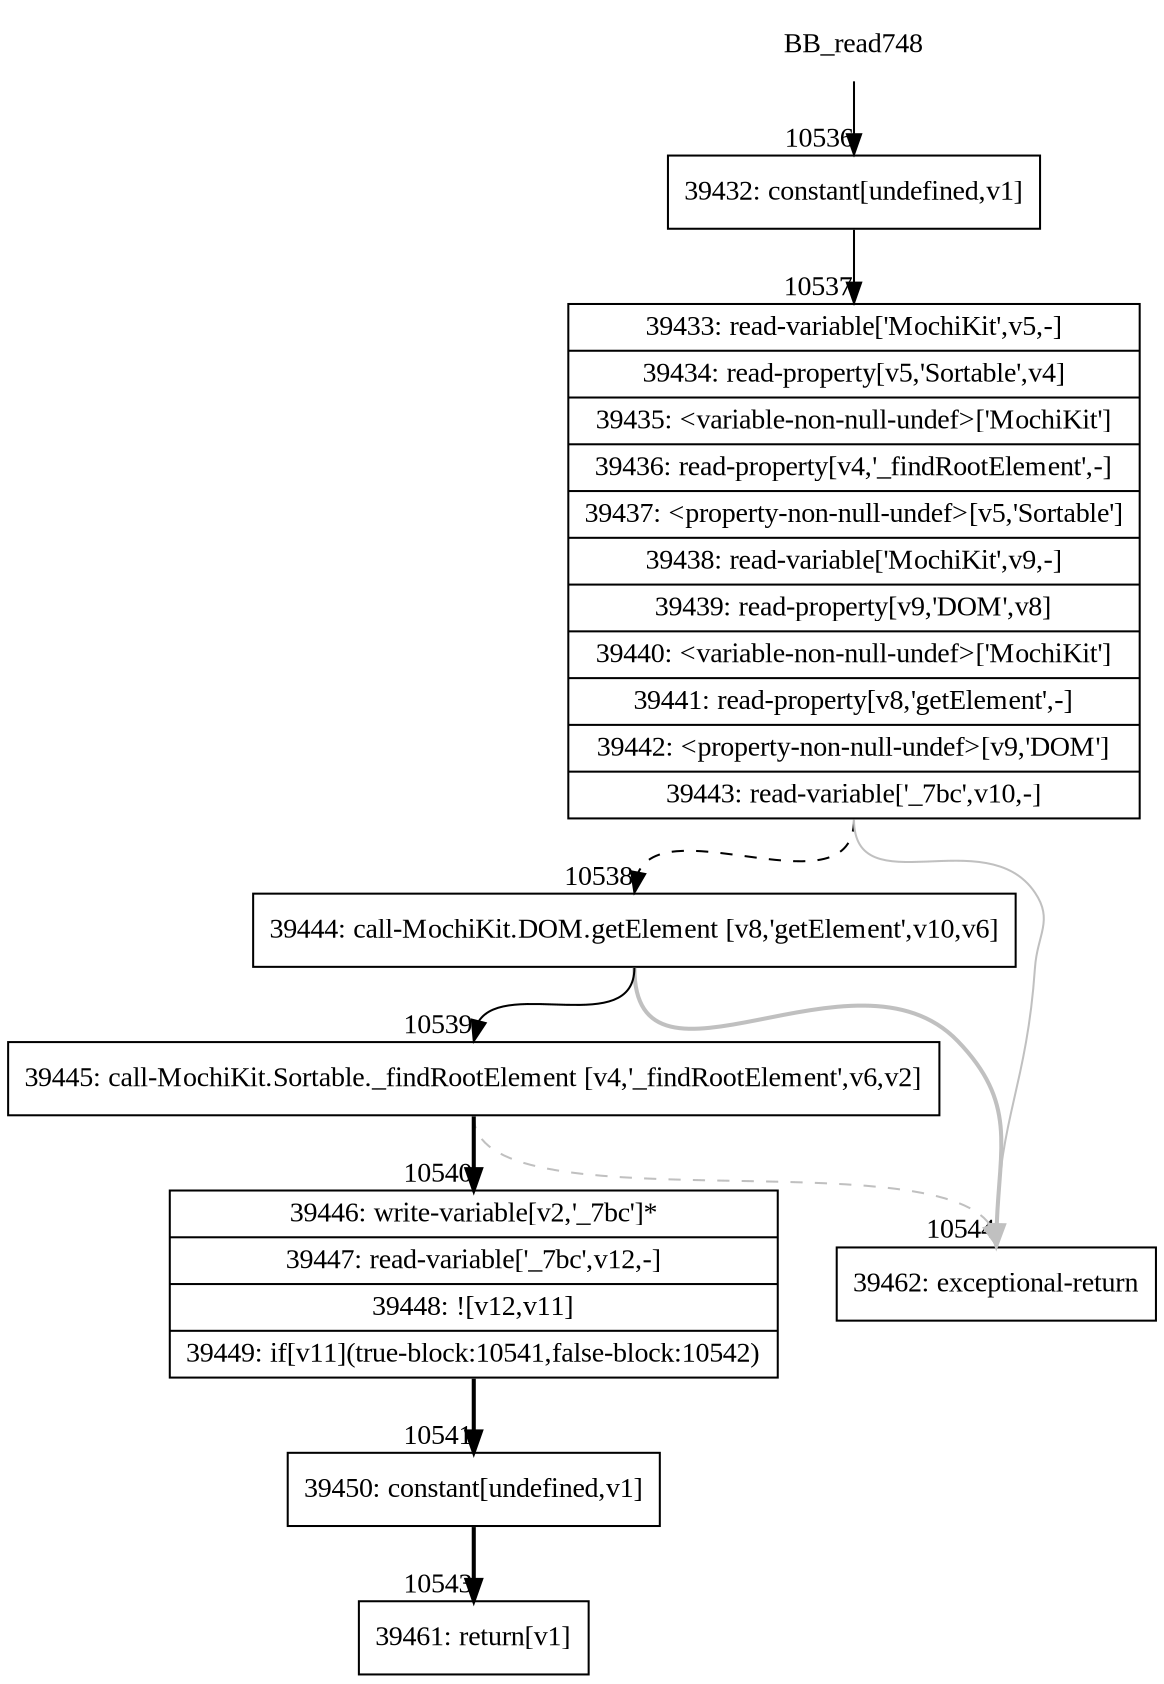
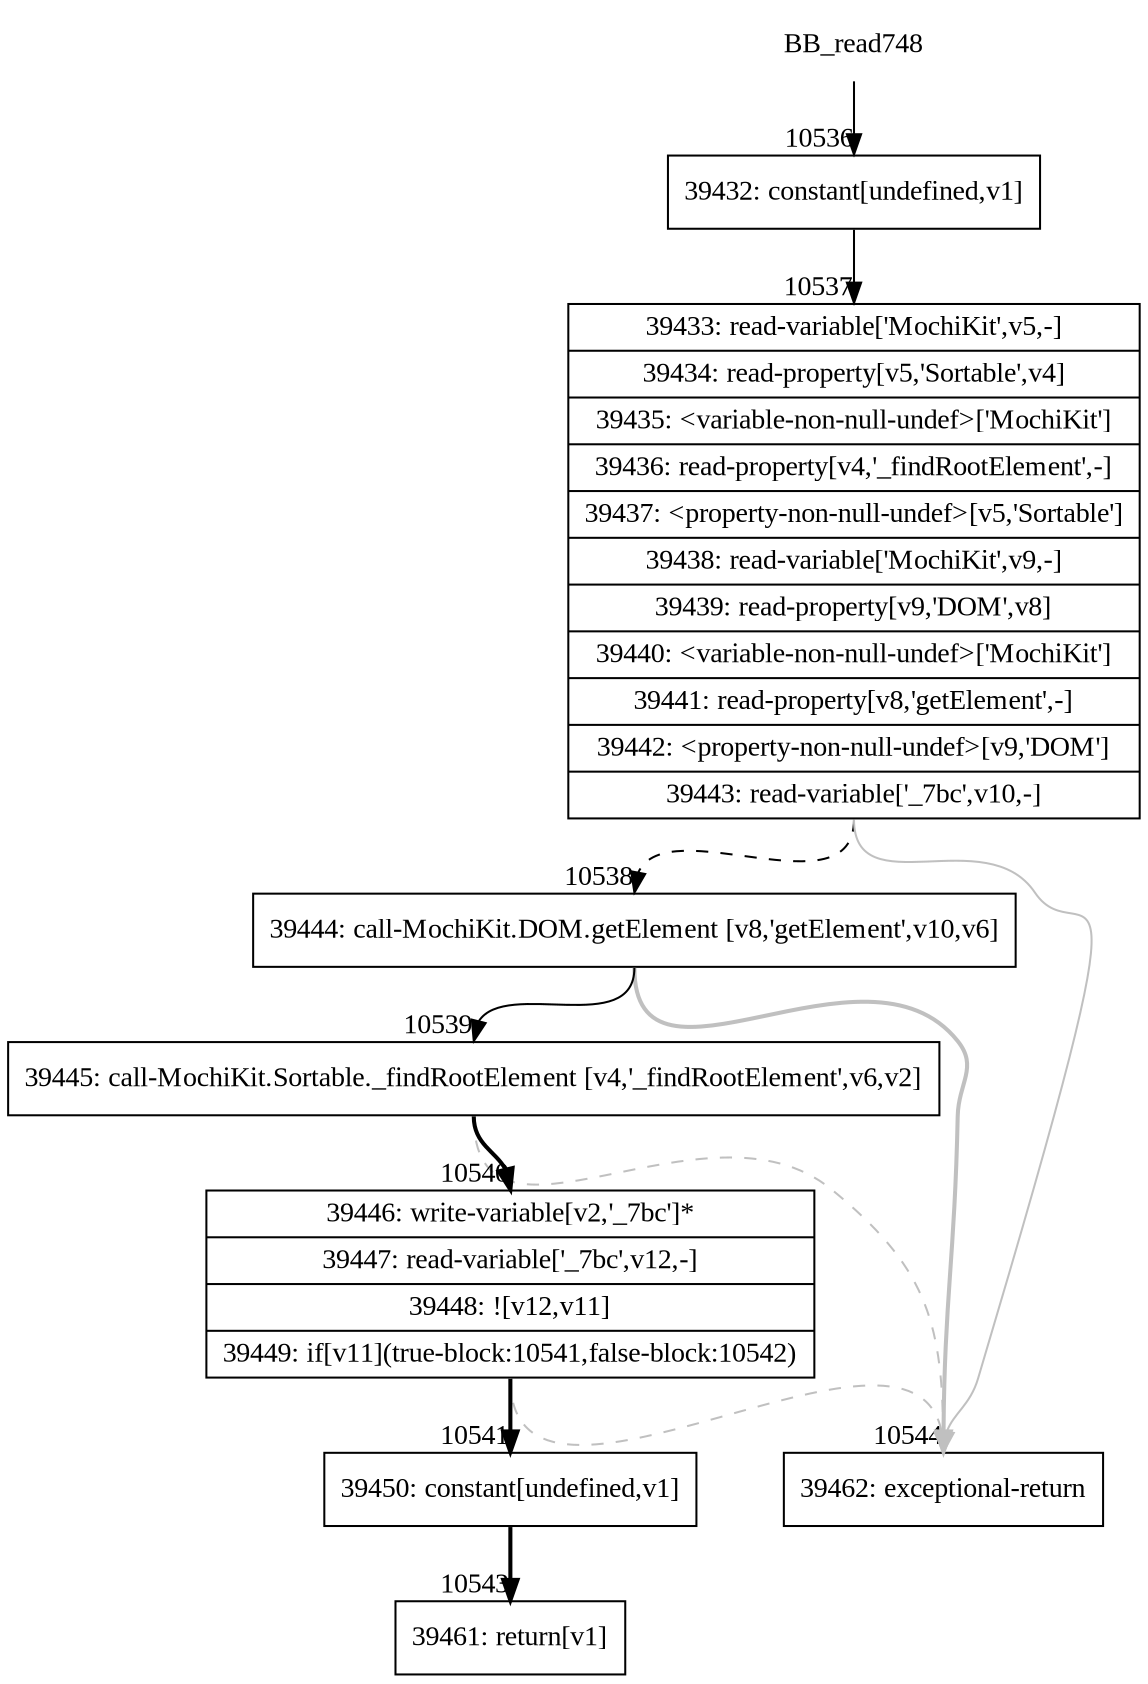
edge "39446: write-variable[v2,'_7bc']*" -> "39462: exceptional-return": added
